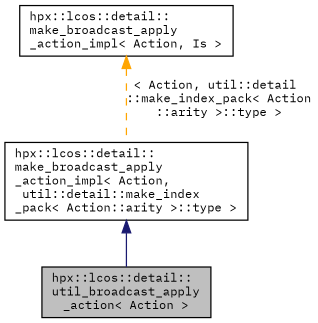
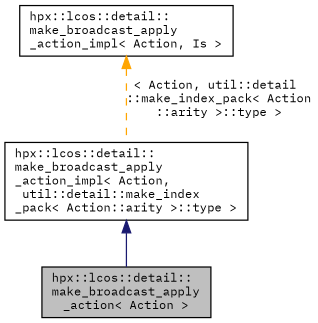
node "hpx::lcos::detail:: util_broadcast_apply _action< Action >": label "hpx::lcos::detail:: util_broadcast_apply _action< Action >" -> "hpx::lcos::detail:: make_broadcast_apply _action< Action >"
